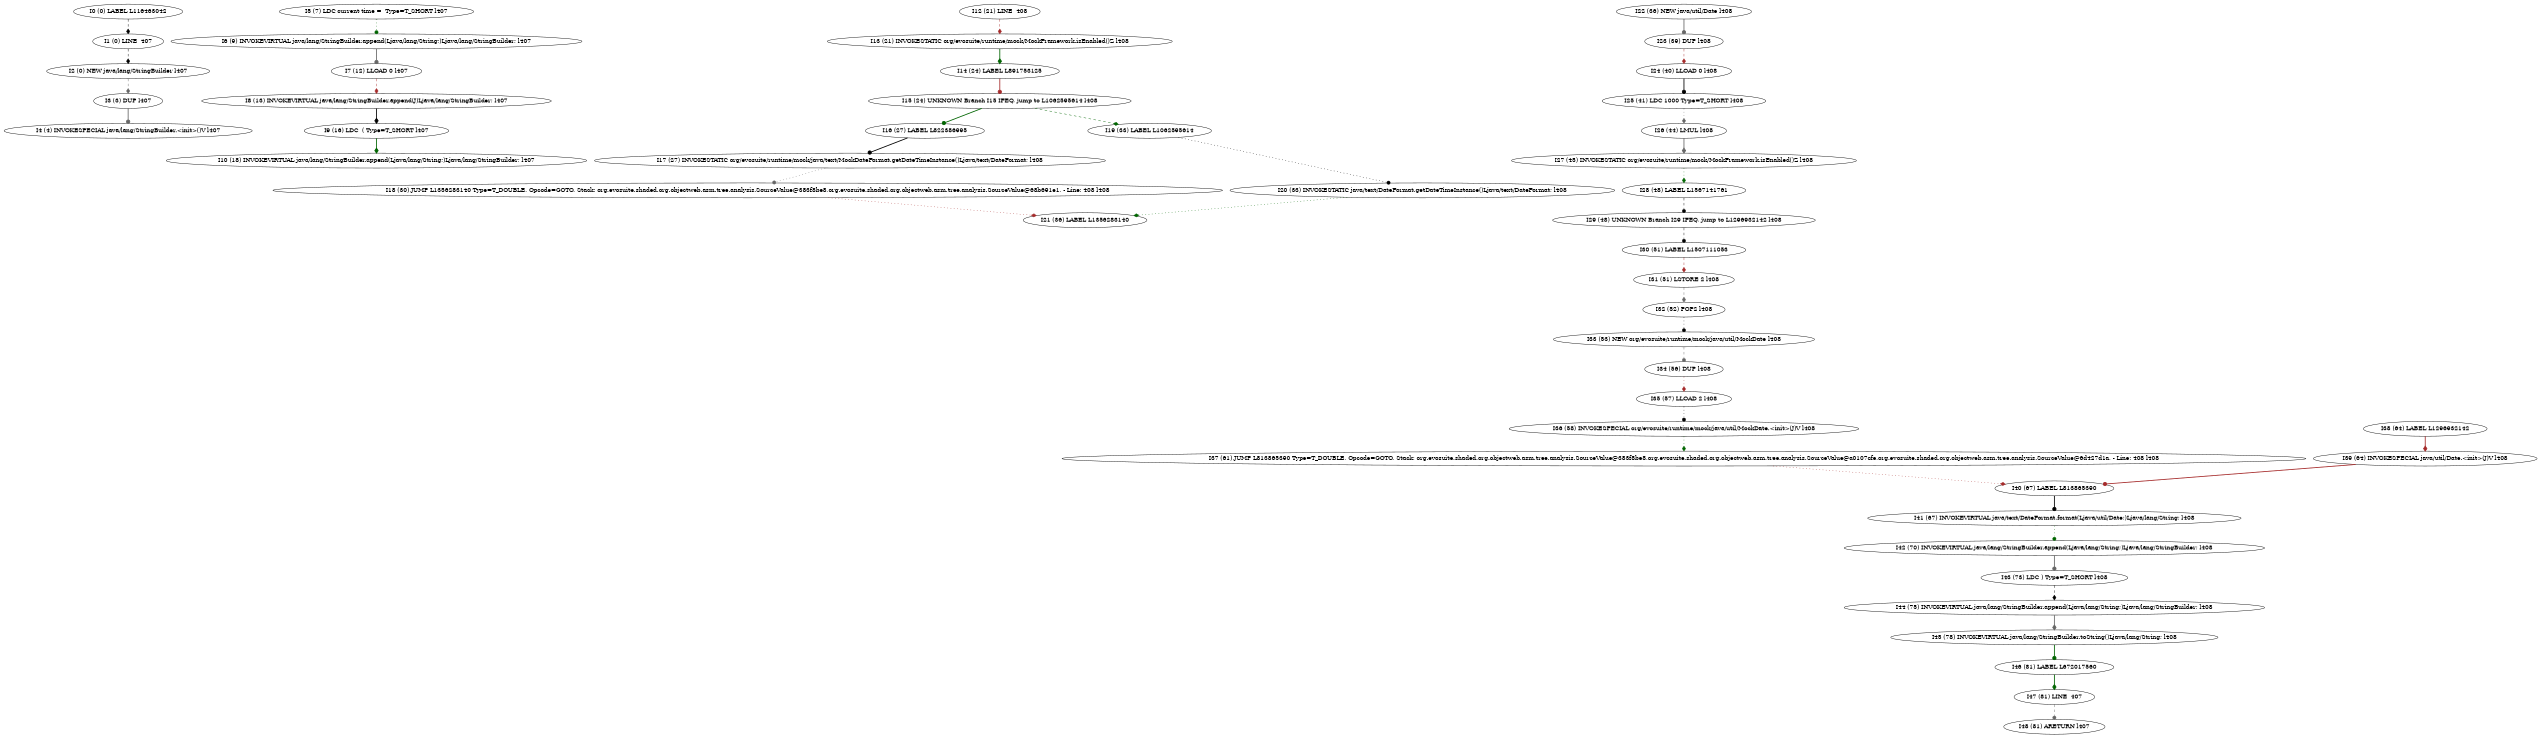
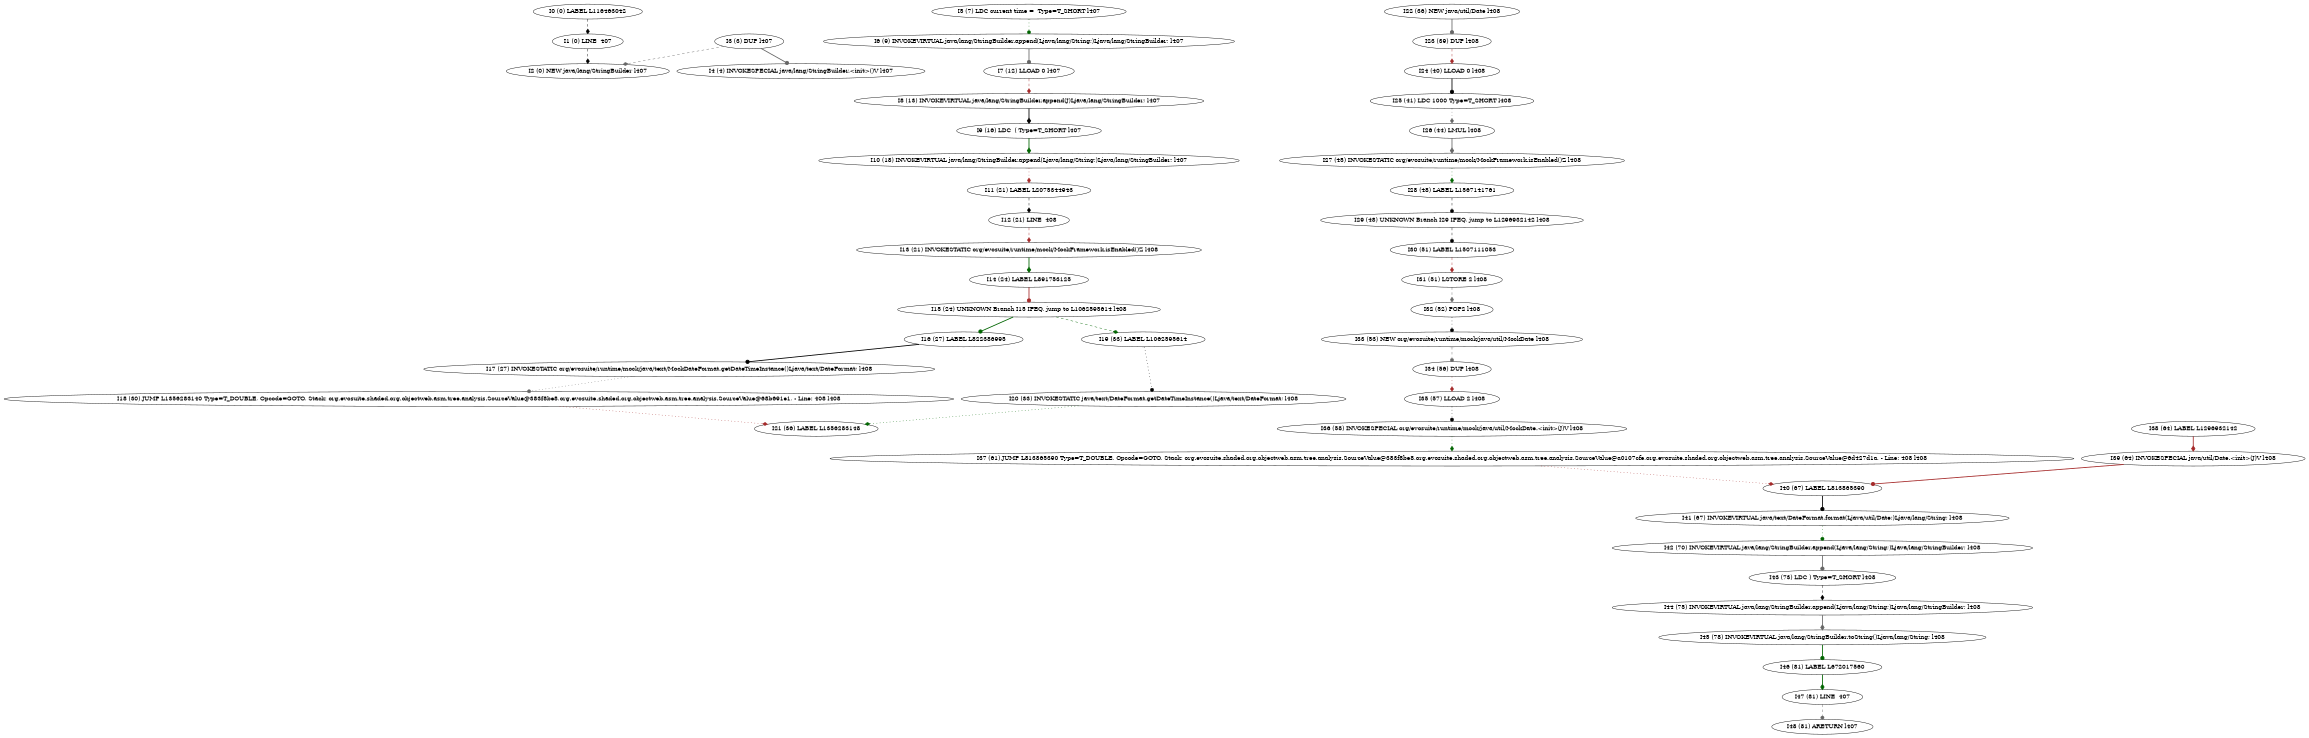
edge "I2 (0) NEW java/lang/StringBuilder l407" -> "I3 (3) DUP l407": reversed
node "I11 (21) LABEL L2075344943": added
node "I21 (36) LABEL L1356283140": label "I21 (36) LABEL L1356283140" -> "I21 (36) LABEL L1356283148"
